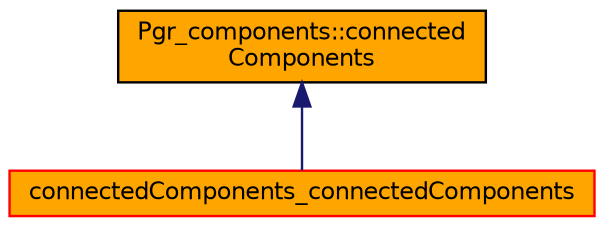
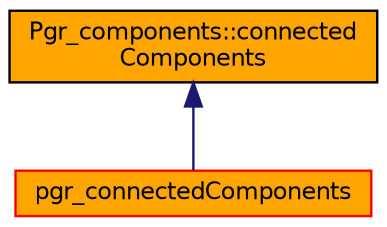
node "connectedComponents_connectedComponents": label "connectedComponents_connectedComponents" -> "pgr_connectedComponents"
